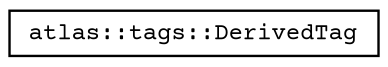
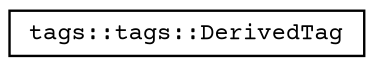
node "atlas::tags::DerivedTag": label "atlas::tags::DerivedTag" -> "tags::tags::DerivedTag"
